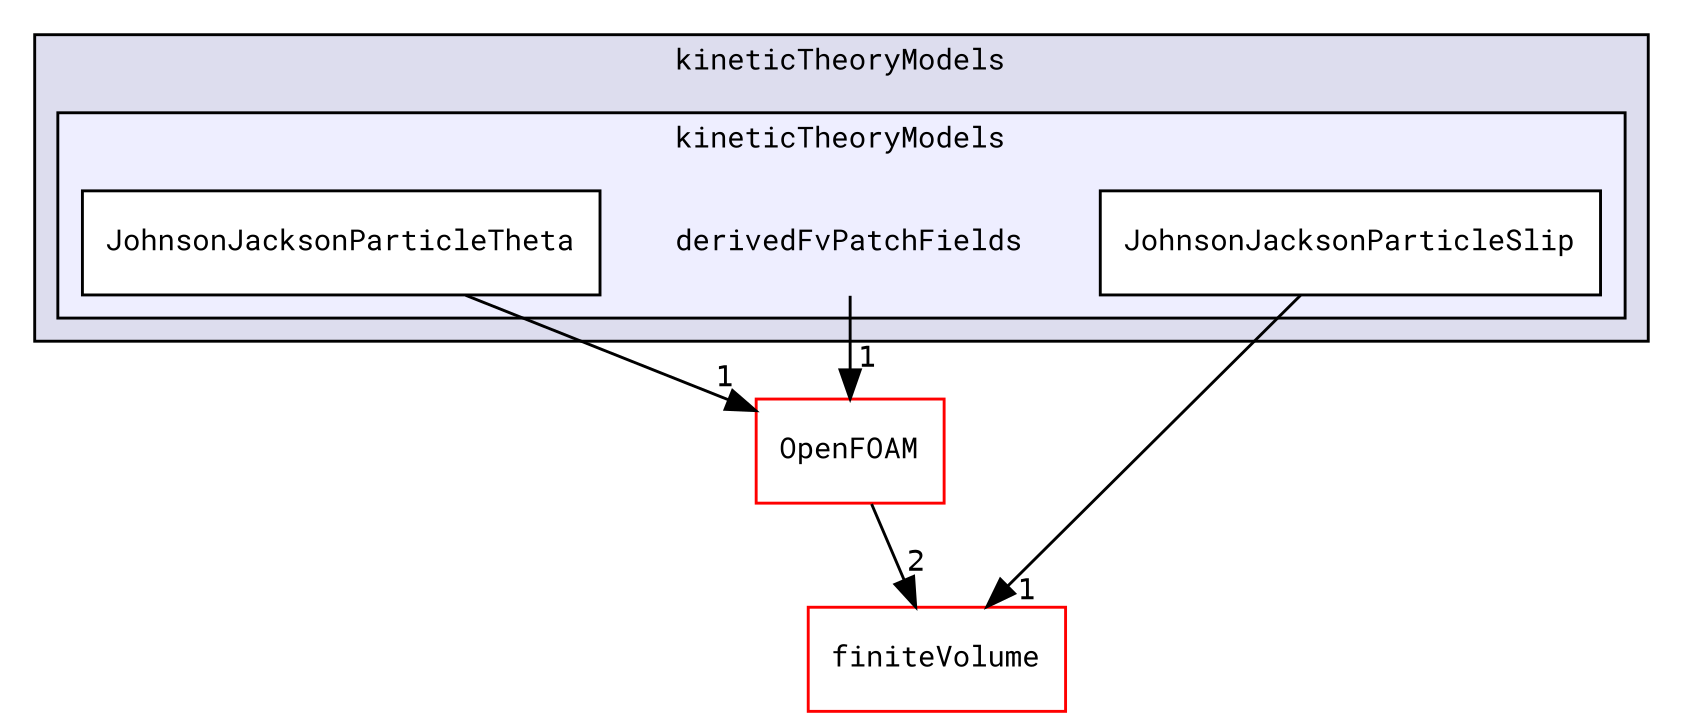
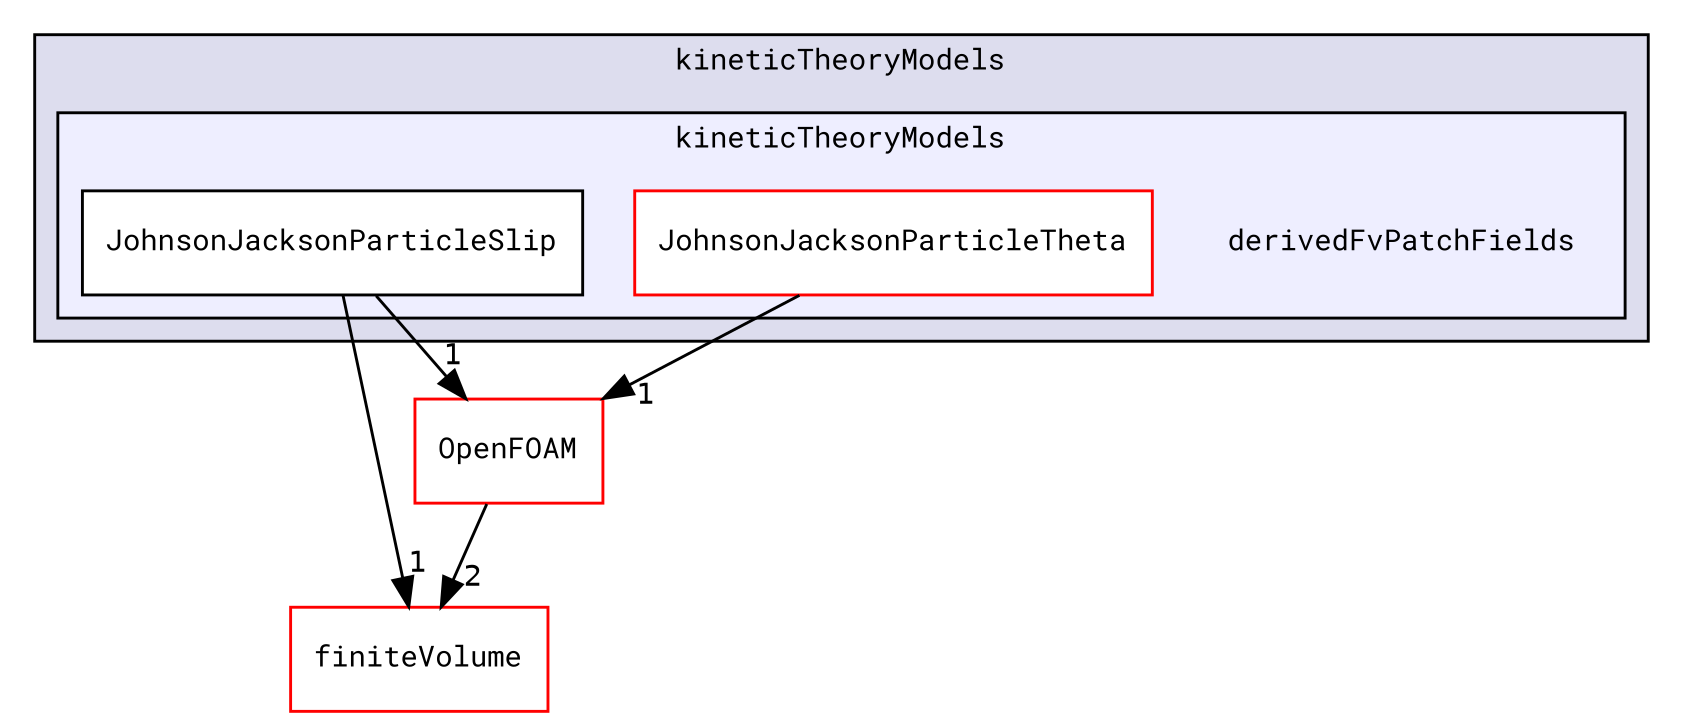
node "JohnsonJacksonParticleTheta": color black -> red
edge "derivedFvPatchFields" -> "OpenFOAM": now "JohnsonJacksonParticleSlip" -> "OpenFOAM"
